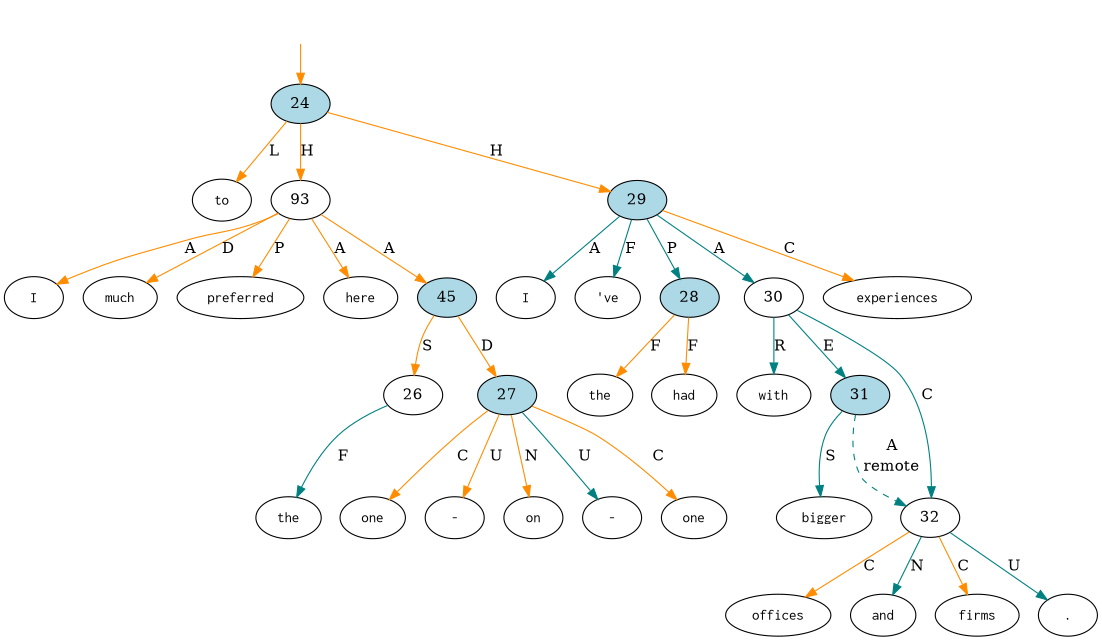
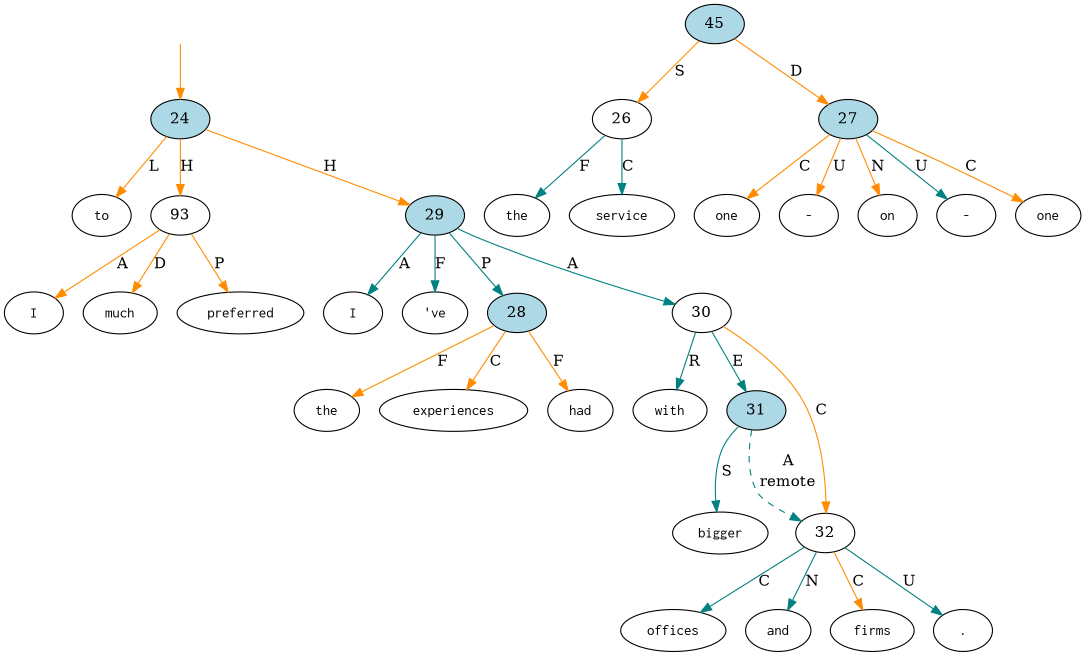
node "service": added
edge "29" -> "experiences": now "28" -> "experiences"
edge "93" -> "45": removed, label "A"
node "here": removed
edge "30" -> "32": color teal -> darkorange
edge "32" -> "offices": color darkorange -> teal
